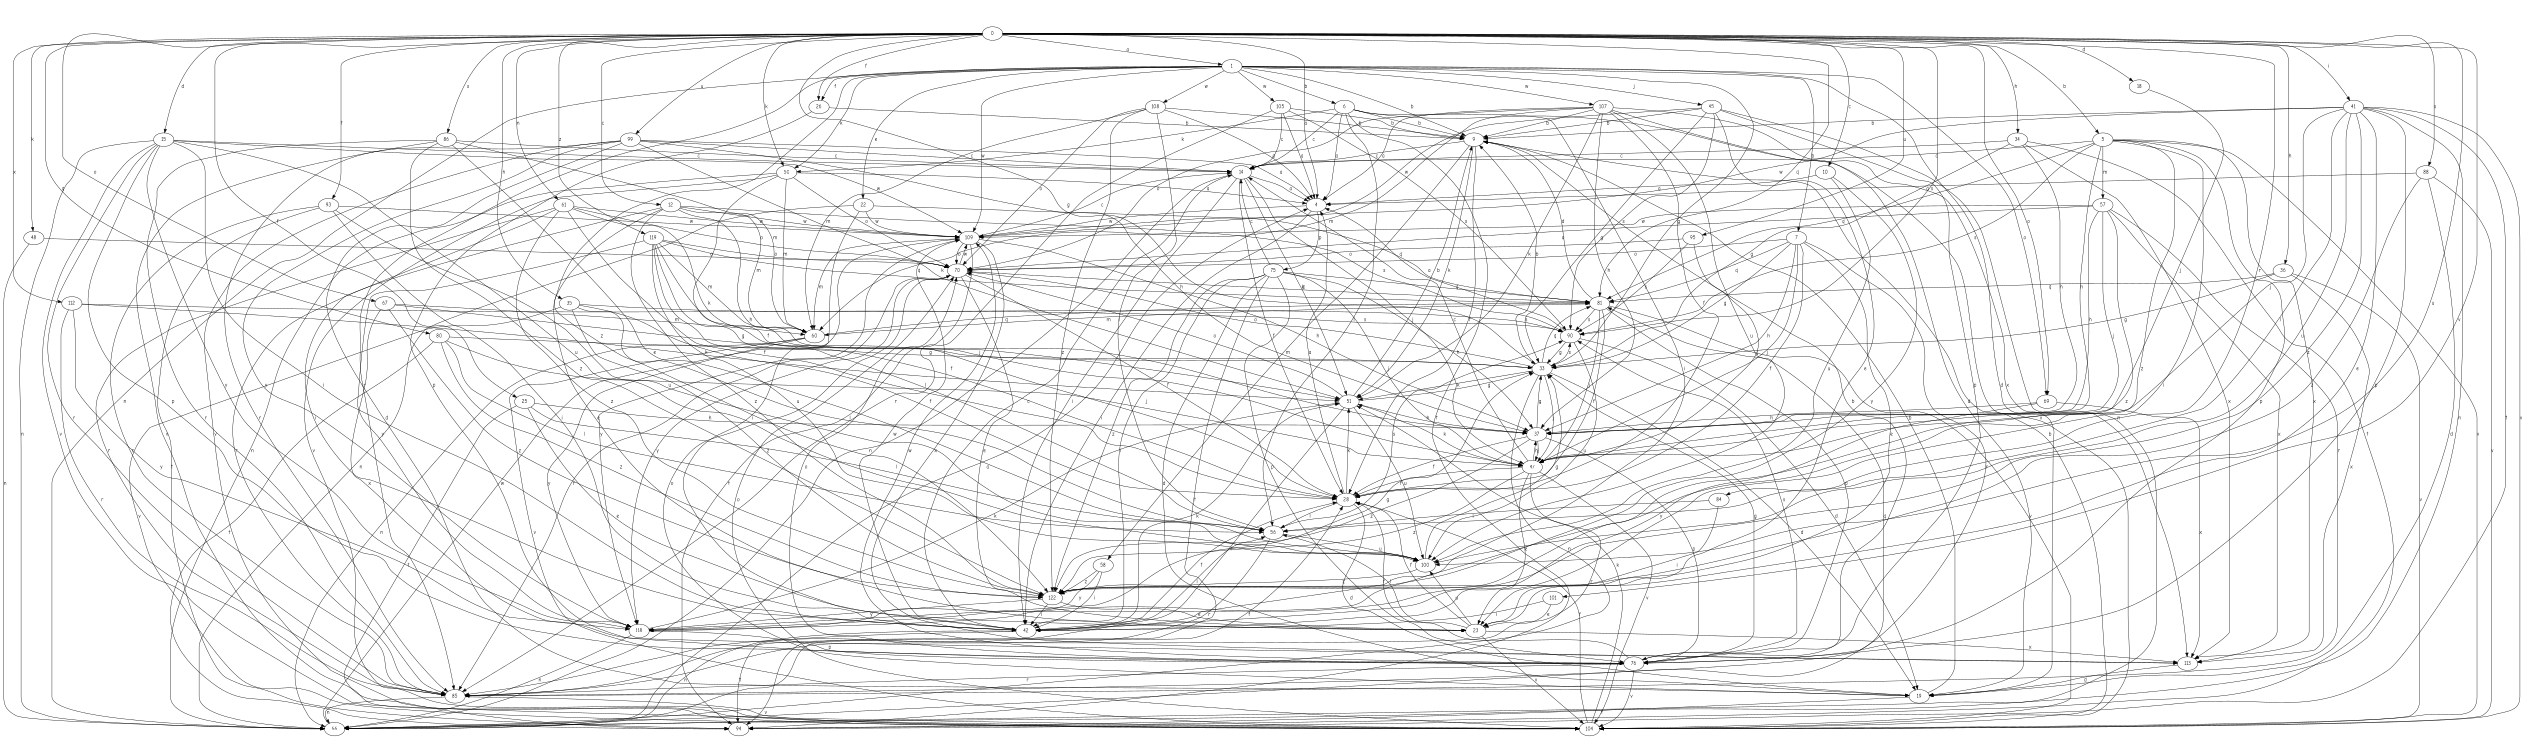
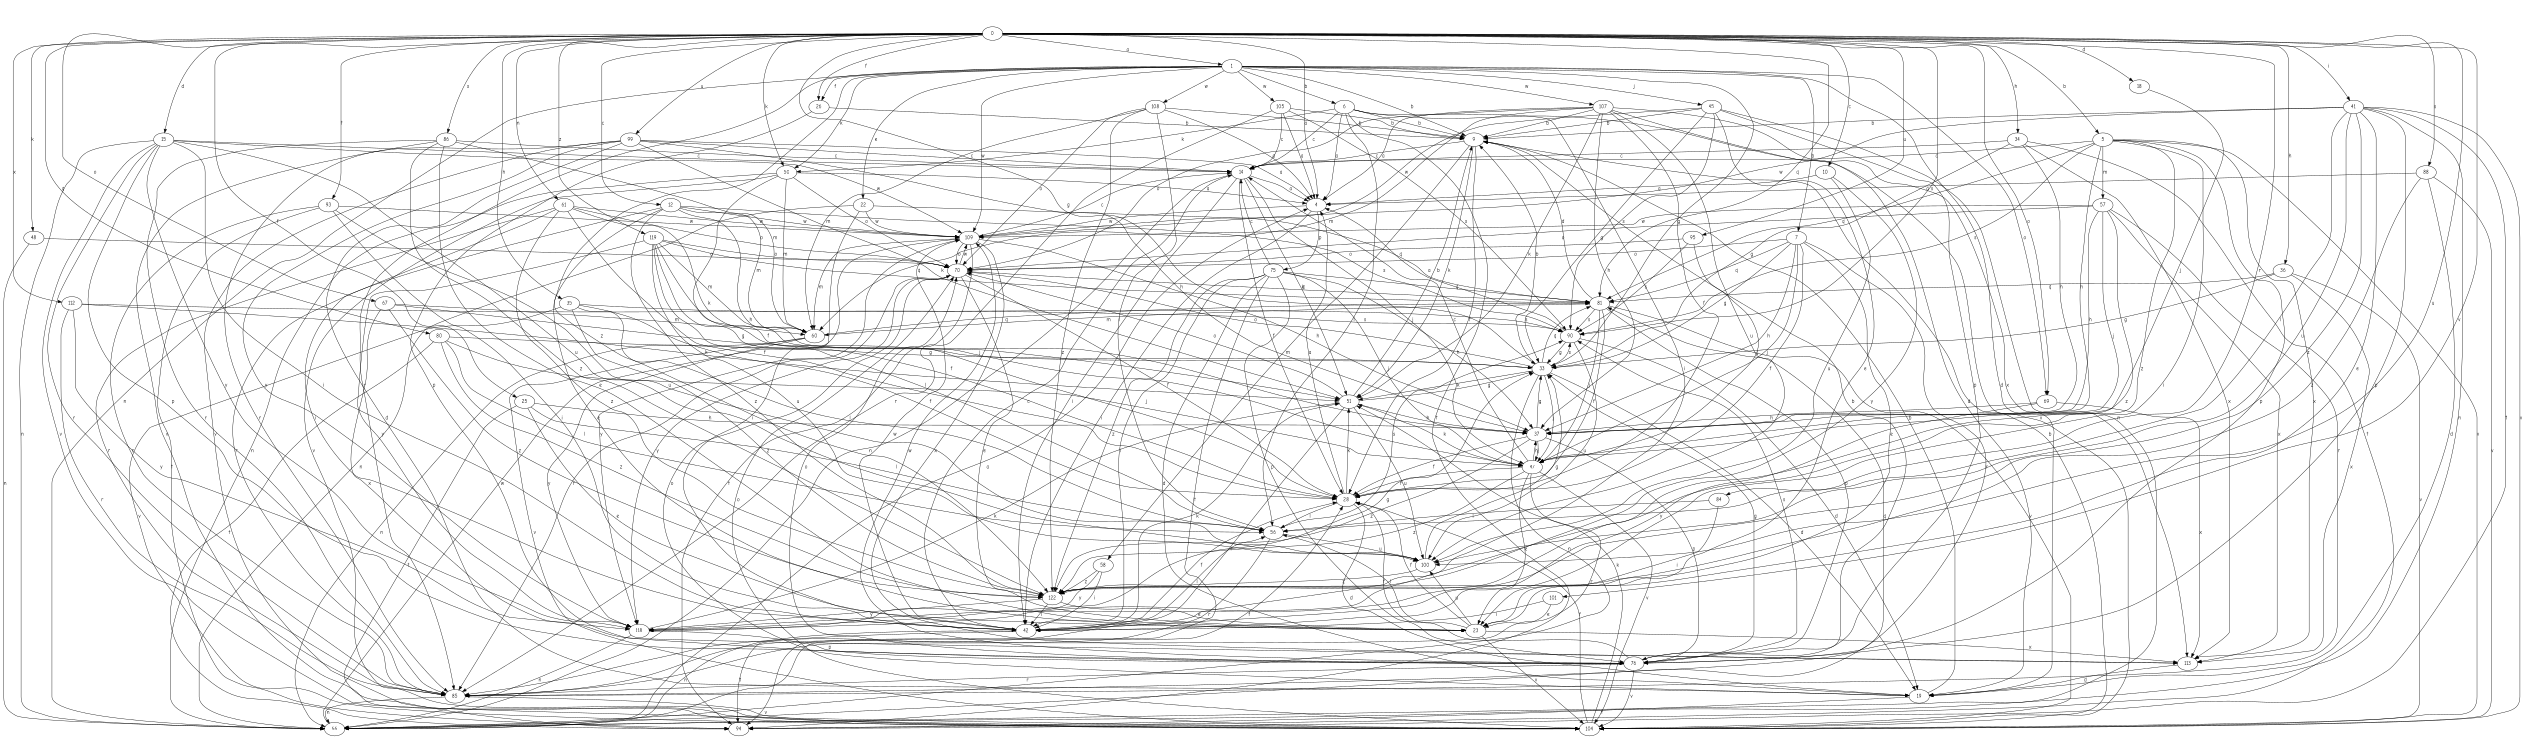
edge "41" -> "47": removed, label "j"
edge "86" -> "100": now "86" -> "23"
